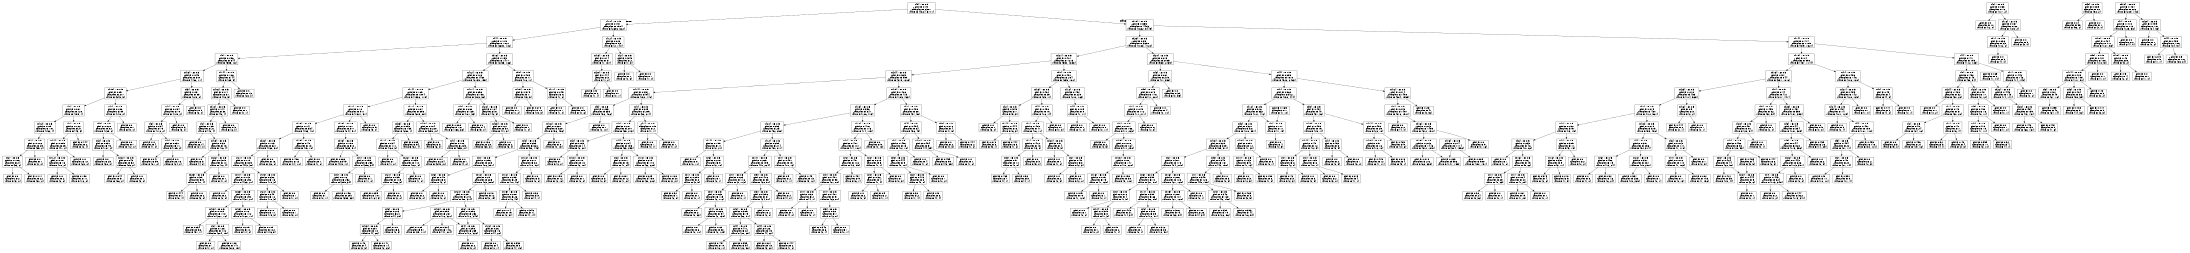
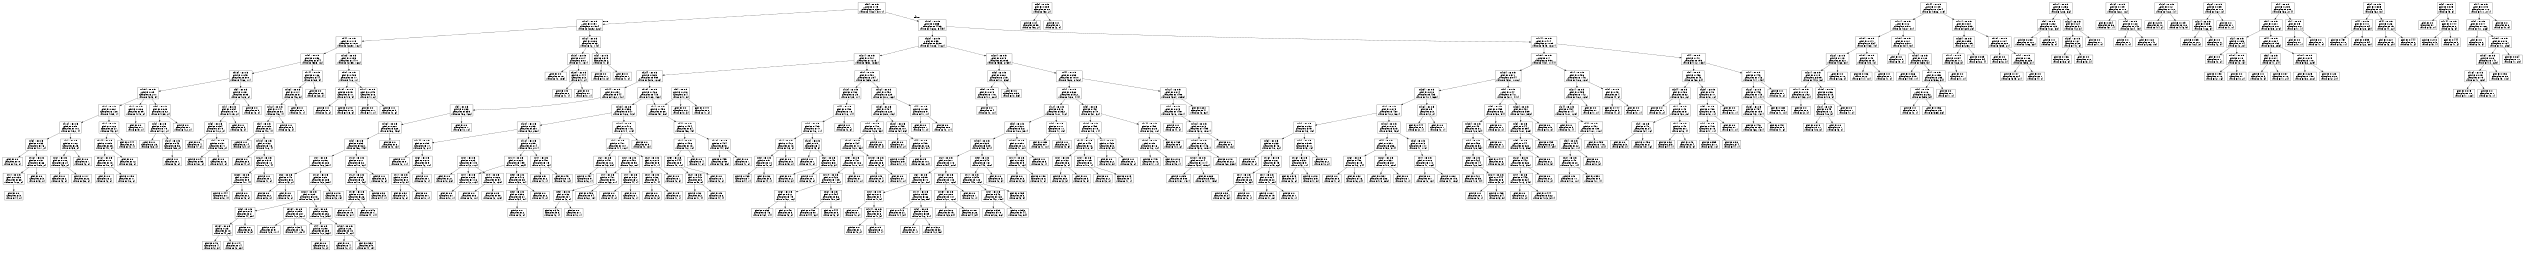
node "gini = 0.064 samples = 17 value = [1, 29]": added
node "X[12] <= 0.5 gini = 0.126 samples = 1460 value = [2139, 155]": removed
node "gini = 0.0 samples = 78 value = [0, 135]": added
edge "gini = 0.165 samples = 6 value = [1, 10]" -> "X[22] <= 0.5 gini = 0.445 samples = 145 value = [74, 147]": reversed
edge "X[14] <= 0.5 gini = 0.423 samples = 105 value = [117, 51]" -> "gini = 0.48 samples = 3 value = [3, 2]": now "X[6] <= 0.5 gini = 0.311 samples = 49 value = [67, 16]" -> "gini = 0.48 samples = 3 value = [3, 2]"
edge "X[14] <= 0.5 gini = 0.257 samples = 544 value = [132, 740]" -> "X[1] <= 0.5 gini = 0.205 samples = 209 value = [36, 274]": removed
edge "X[12] <= 0.5 gini = 0.492 samples = 229 value = [210, 163]" -> "X[13] <= 0.5 gini = 0.484 samples = 220 value = [209, 146]": added
edge "X[5] <= 0.5 gini = 0.073 samples = 176 value = [11, 281]" -> "X[7] <= 0.5 gini = 0.075 samples = 172 value = [11, 271]": removed
edge "X[13] <= 0.5 gini = 0.482 samples = 25 value = [25, 17]" -> "X[2] <= 0.5 gini = 0.375 samples = 7 value = [9, 3]": removed
edge "X[7] <= 0.5 gini = 0.026 samples = 89 value = [148, 2]" -> "X[5] <= 0.5 gini = 0.028 samples = 82 value = [139, 2]": now "X[15] <= 0.5 gini = 0.05 samples = 217 value = [343, 9]" -> "X[5] <= 0.5 gini = 0.028 samples = 82 value = [139, 2]"
edge "gini = 0.165 samples = 7 value = [1, 10]" -> "X[0] <= 0.5 gini = 0.117 samples = 11 value = [1, 15]": reversed
edge "X[11] <= 0.5 gini = 0.12 samples = 911 value = [1327, 91]" -> "gini = 0.0 samples = 5 value = [9, 0]": now "X[19] <= 0.5 gini = 0.107 samples = 577 value = [844, 51]" -> "gini = 0.0 samples = 5 value = [9, 0]"
edge "X[1] <= 0.5 gini = 0.498 samples = 68 value = [57, 50]" -> "X[5] <= 0.5 gini = 0.278 samples = 4 value = [1, 5]": reversed
node "X[7] <= 0.5 samples = 0.5 samples = 2 value = [1, 1]": label "X[7] <= 0.5 samples = 0.5 samples = 2 value = [1, 1]" -> "X[7] <= 0.5 gini = 0.5 samples = 2 value = [1, 1]"
edge "X[12] <= 0.5 gini = 0.05 samples = 101 value = [152, 4]" -> "X[6] <= 0.5 gini = 0.033 samples = 76 value = [117, 2]": added
edge "X[17] <= 0.5 gini = 0.034 samples = 111 value = [168, 3]" -> "X[22] <= 0.5 gini = 0.035 samples = 110 value = [167, 3]": removed
edge "X[15] <= 0.5 gini = 0.275 samples = 1446 value = [372, 1891]" -> "gini = 0.263 samples = 586 value = [147, 795]": now "X[15] <= 0.5 gini = 0.275 samples = 1446 value = [372, 1891]" -> "X[13] <= 0.5 gini = 0.274 samples = 1174 value = [304, 1552]"
node "gini = 0.486 samples = 12 value = [14, 10]": label "gini = 0.486 samples = 12 value = [14, 10]" -> "gini = 0.486 value = 12 value = [14, 10]"
node "gini = 0.0 samples = 7 value = [0, 9]": removed
edge "gini = 0.469 samples = 4 value = [3, 5]" -> "X[24] <= 0.5 gini = 0.444 samples = 5 value = [3, 6]": reversed
edge "X[2] <= 0.5 gini = 0.491 samples = 102 value = [73, 95]" -> "X[0] <= 0.5 gini = 0.491 samples = 93 value = [67, 88]": now "X[2] <= 0.5 gini = 0.491 samples = 102 value = [73, 95]" -> "X[4] <= 0.5 gini = 0.487 samples = 91 value = [63, 87]"
node "gini = 0.044 samples = 51 value = [86, 2]": removed
edge "X[7] <= 0.5 gini = 0.023 samples = 116 value = [2, 173]" -> "X[0] <= 0.5 gini = 0.023 samples = 115 value = [2, 172]": reversed
node "X[23] <= 0.5 gini = 0.113 samples = 290 value = [421, 27]": removed
node "gini = 0.492 samples = 84 value = [61, 79]": added
edge "X[3] <= 0.5 gini = 0.396 samples = 81 value = [34, 91]" -> "X[2] <= 0.5 gini = 0.385 samples = 79 value = [32, 91]": removed
